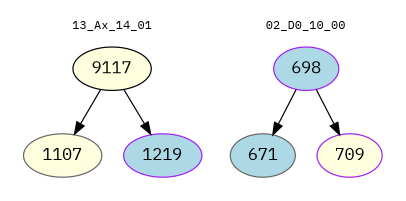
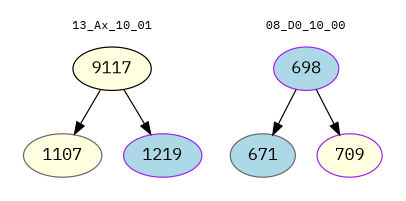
cluster "13_Ax_14_01": label "13_Ax_14_01" -> "13_Ax_10_01"
cluster "02_D0_10_00": label "02_D0_10_00" -> "08_D0_10_00"
